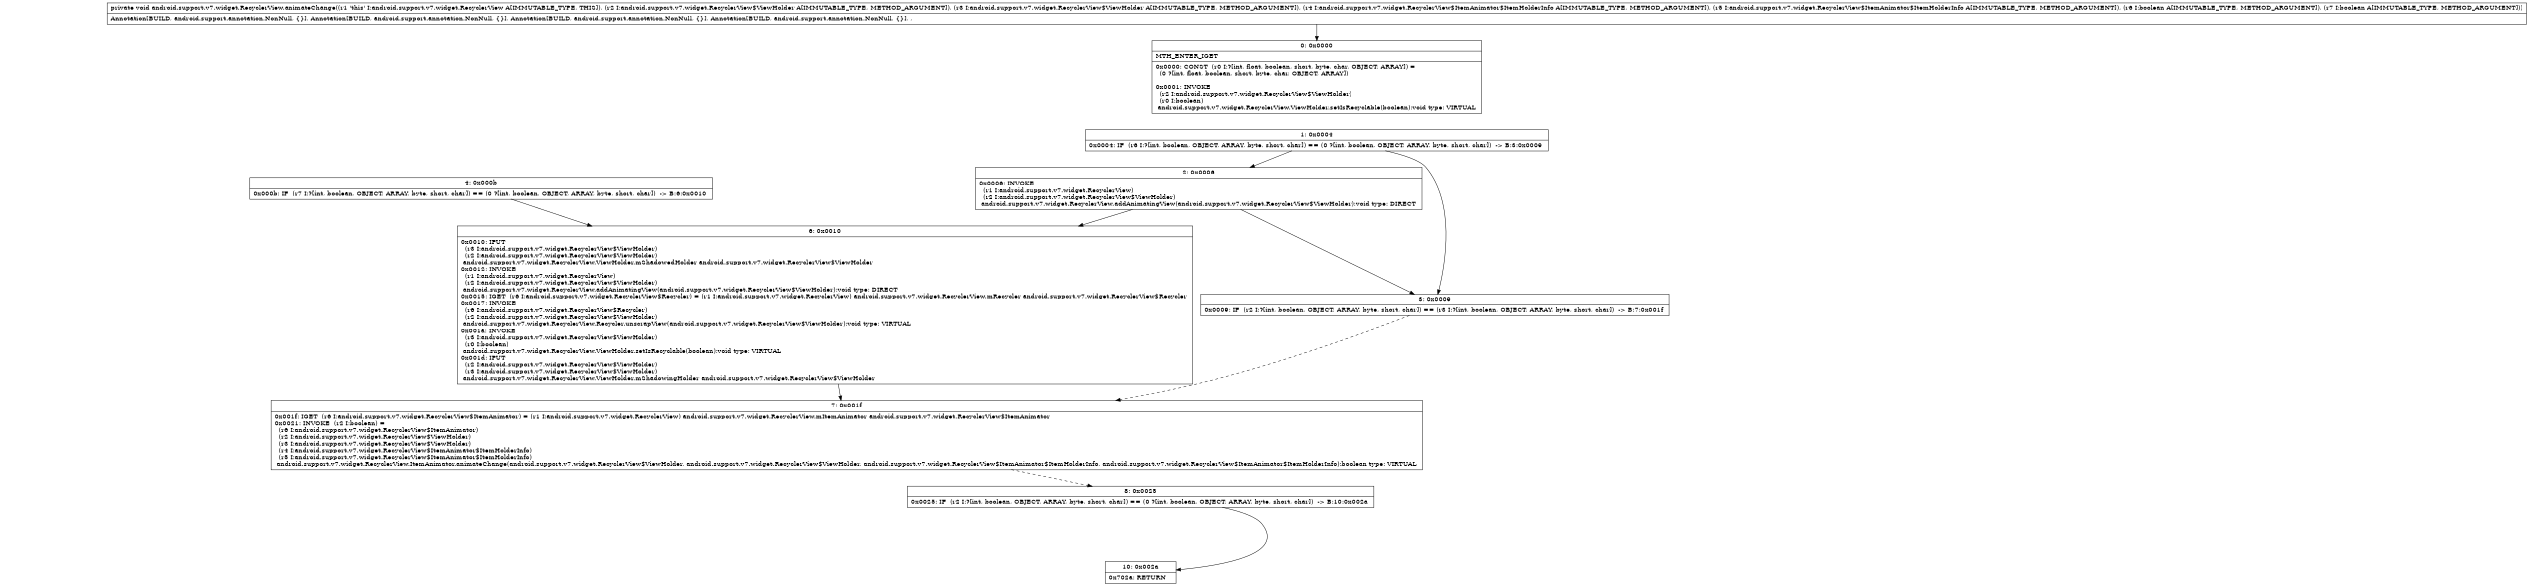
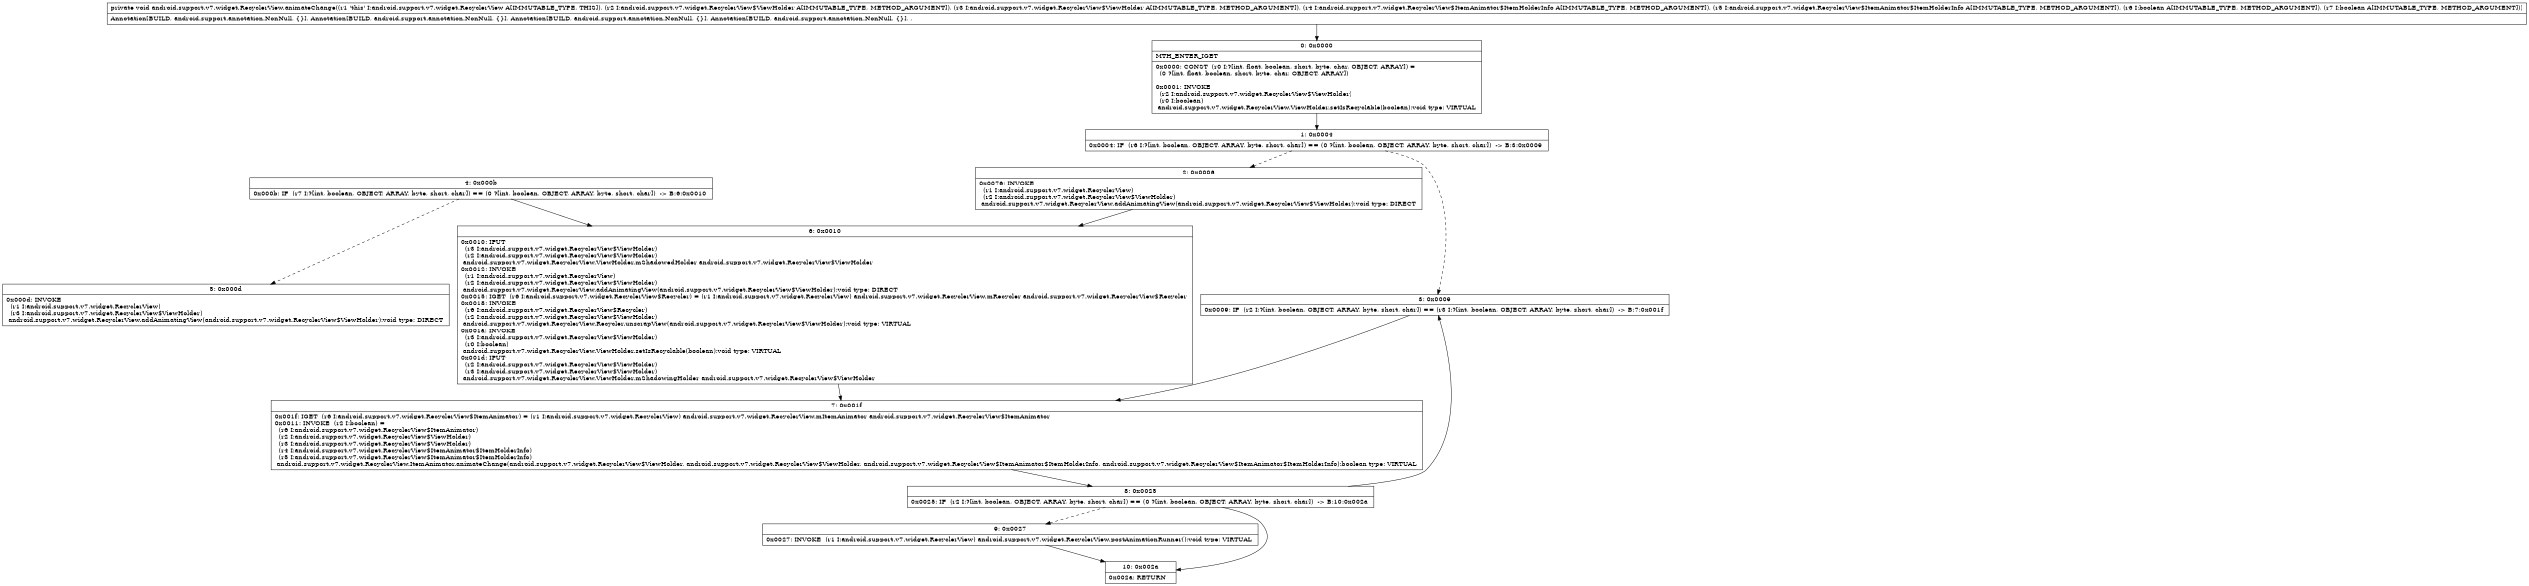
edge "0: 0x0000" -> "1: 0x0004": added
edge "1: 0x0004" -> "2: 0x0006": style solid -> dashed
node "2: 0x0006": text "0x0006: INVOKE" -> "0x0076: INVOKE"
edge "1: 0x0004" -> "3: 0x0009": style solid -> dashed
edge "2: 0x0006" -> "3: 0x0009": now "8: 0x0025" -> "3: 0x0009"
node "6: 0x0010": text "0x0017: INVOKE" -> "0x0018: INVOKE"
node "5: 0x000d": added
edge "3: 0x0009" -> "7: 0x001f": style dashed -> solid
node "7: 0x001f": text "0x0021: INVOKE  (r2 I:boolean) =" -> "0x0011: INVOKE  (r2 I:boolean) ="
edge "7: 0x001f" -> "8: 0x0025": style dashed -> solid
node "9: 0x0027": added
node "10: 0x002a": text "0x702a: RETURN" -> "0x002a: RETURN"
